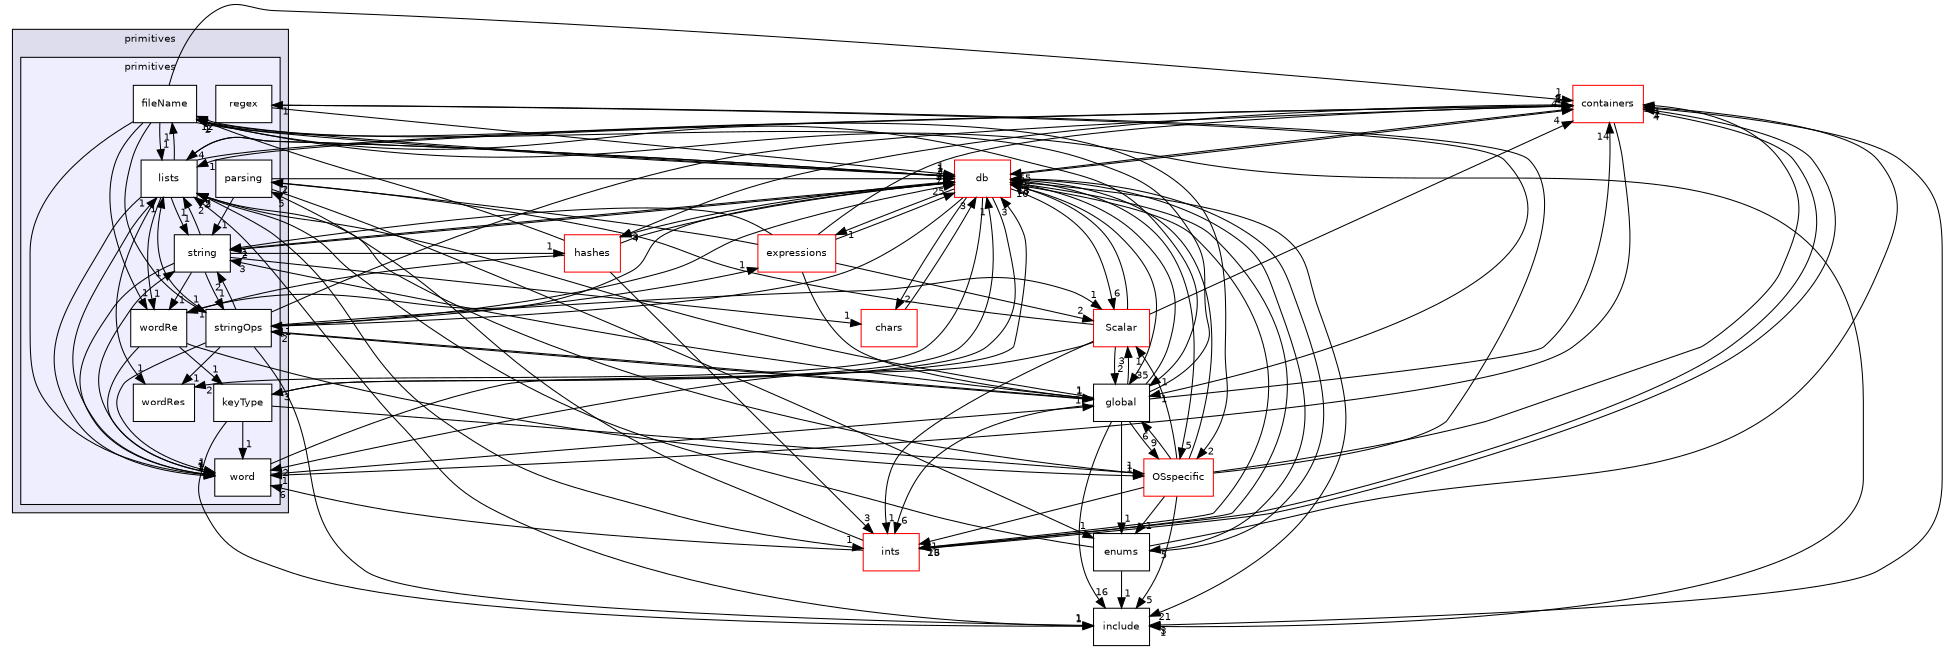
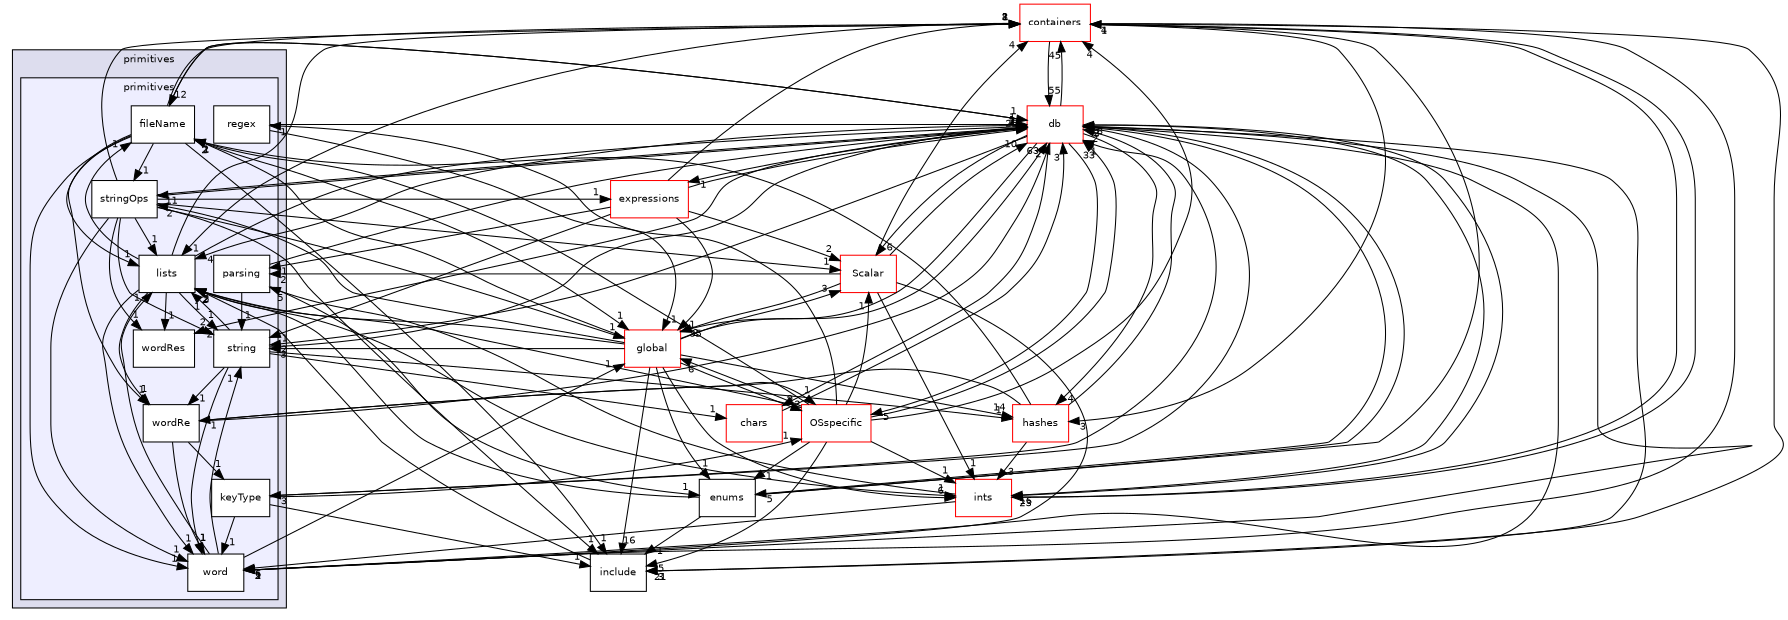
edge "fileName" -> "OSspecific": reversed
edge "string" -> "stringOps": removed
edge "global" -> "containers": now "global" -> "hashes"
node "global": color black -> red
edge "db" -> "word": added
